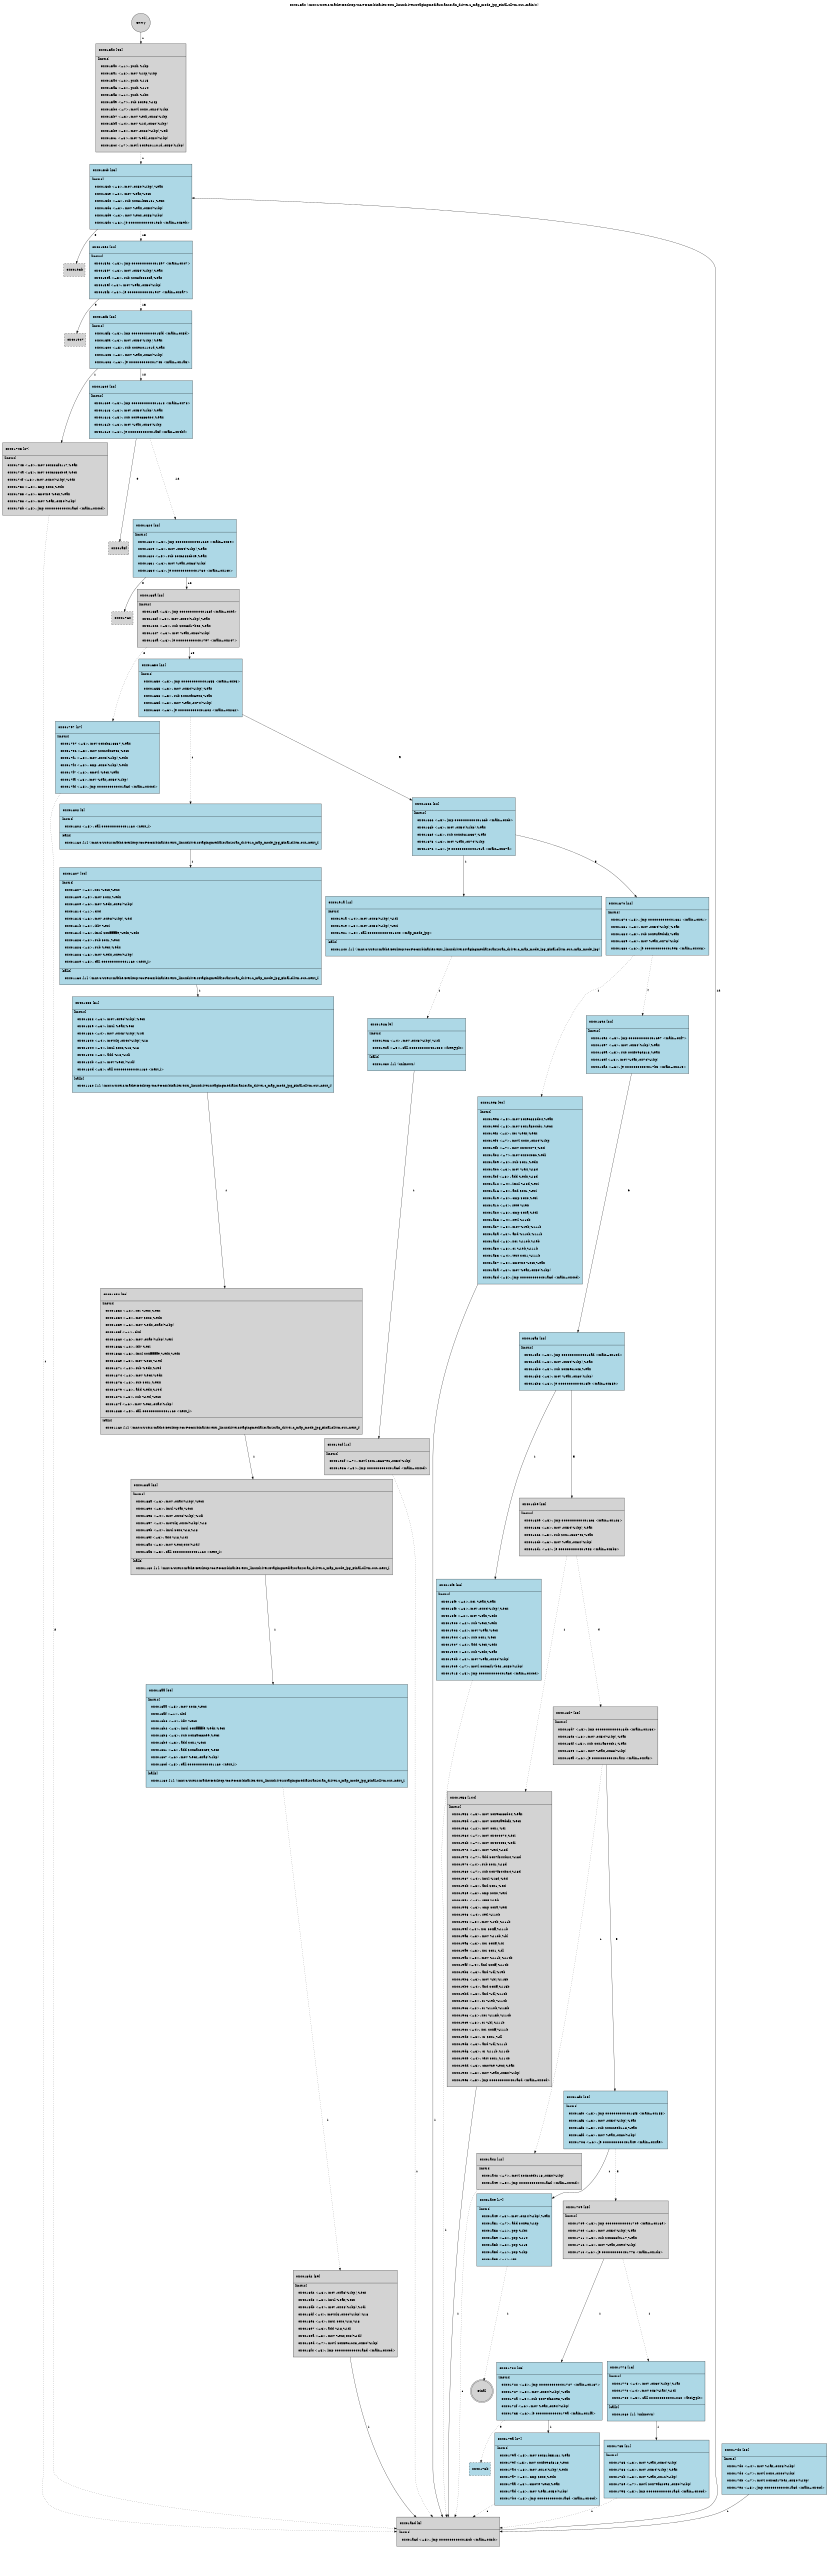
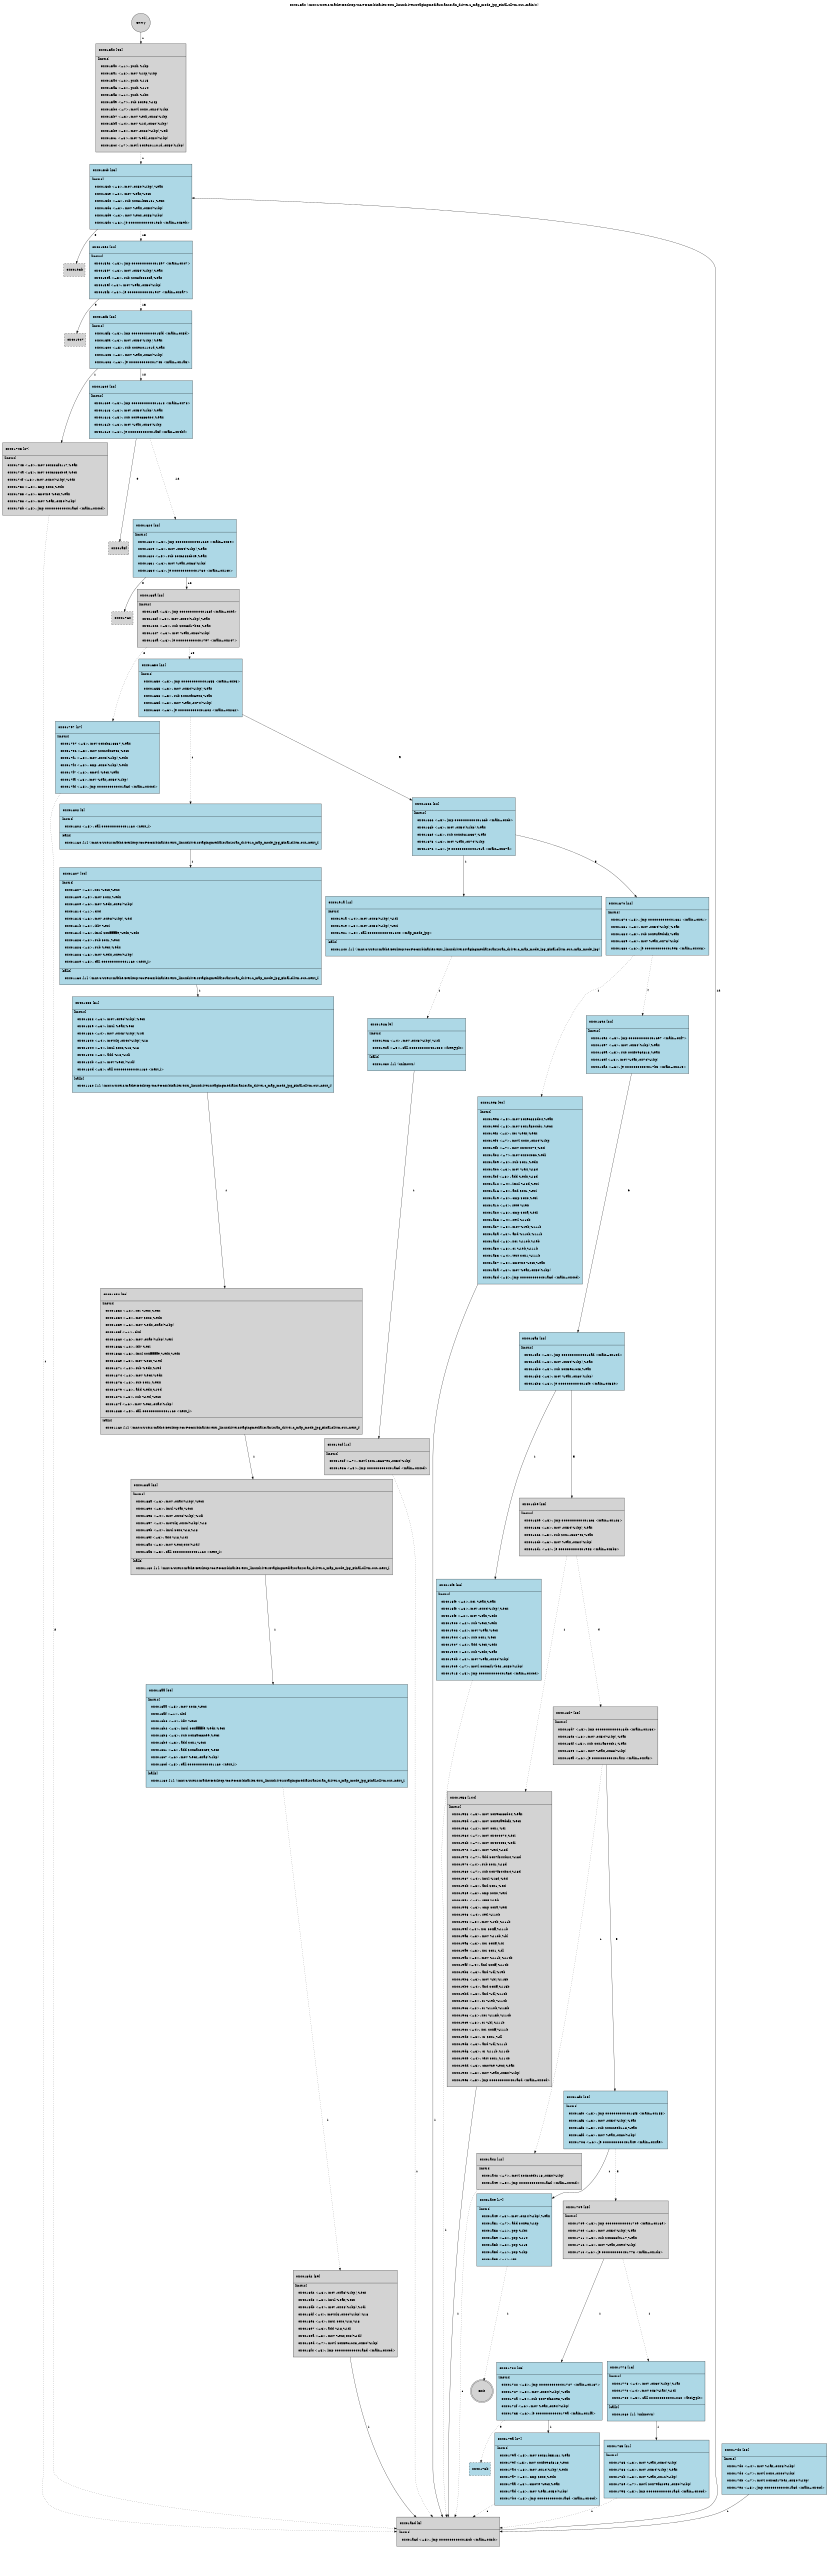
edge "0x40163a [22]" -> "0x401650 [22]": style solid -> dotted
node "Final": label "Final" -> "Exit"
